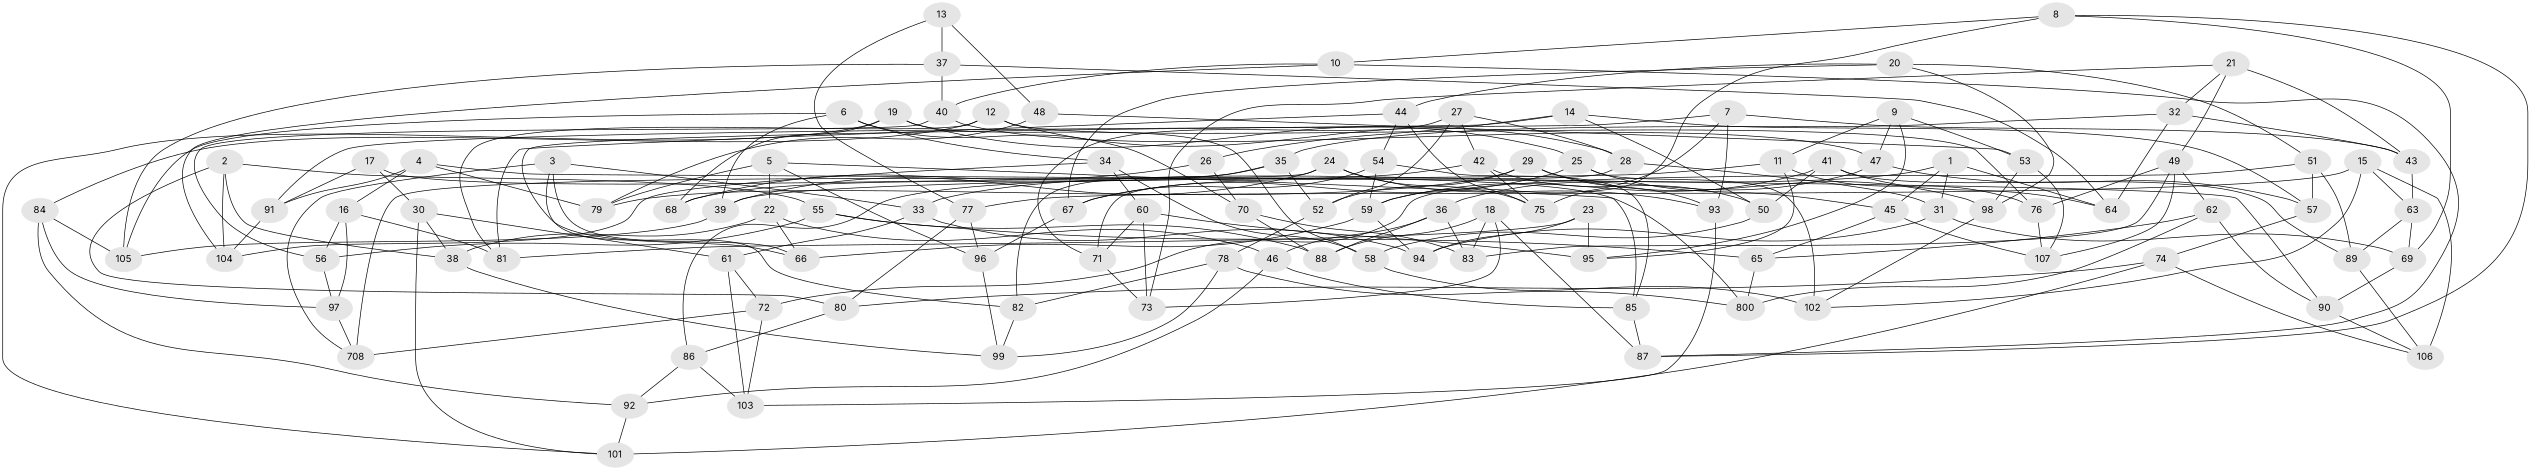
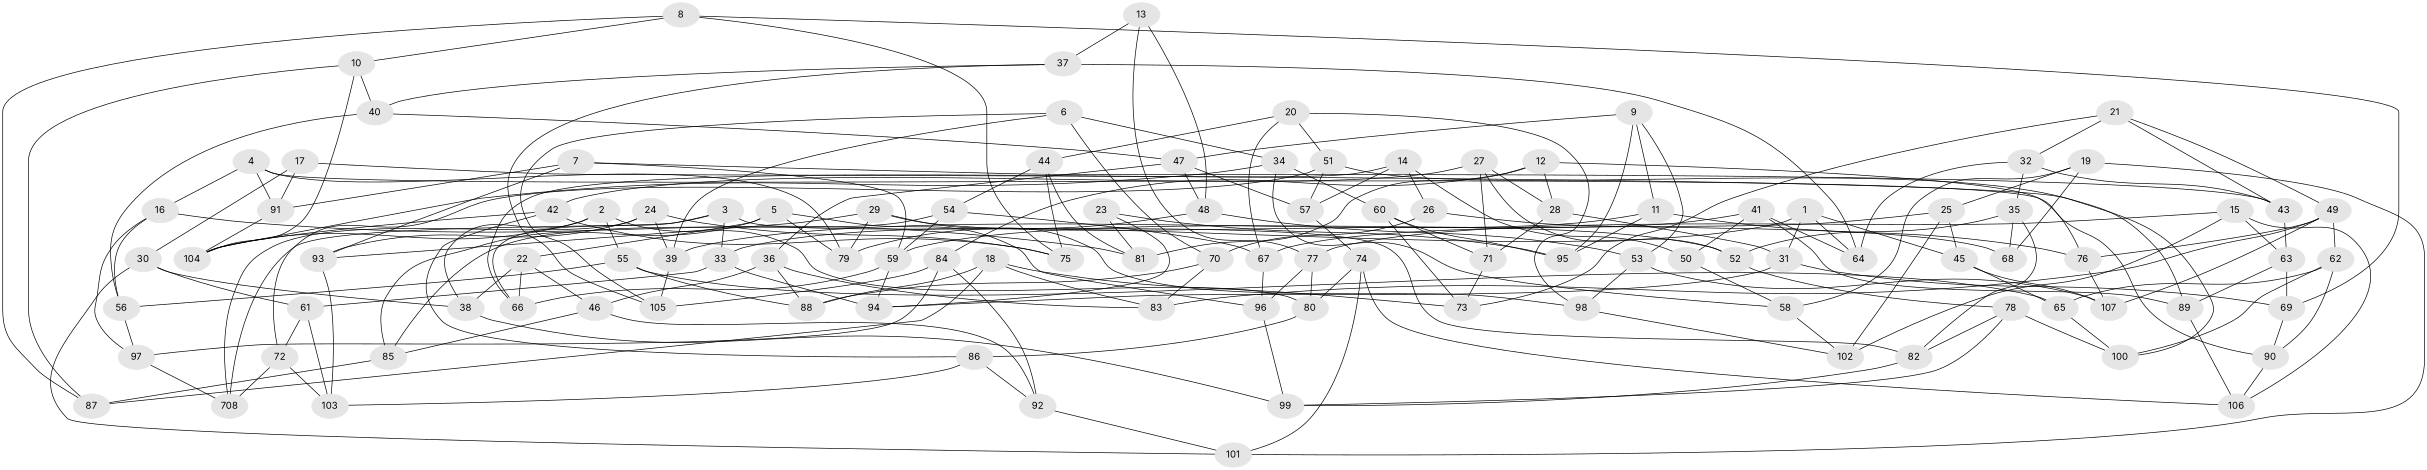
edge "42" -- "50": now "42" -- "104"
edge "47" -- "48": added
node "800": label "800" -> "100"
